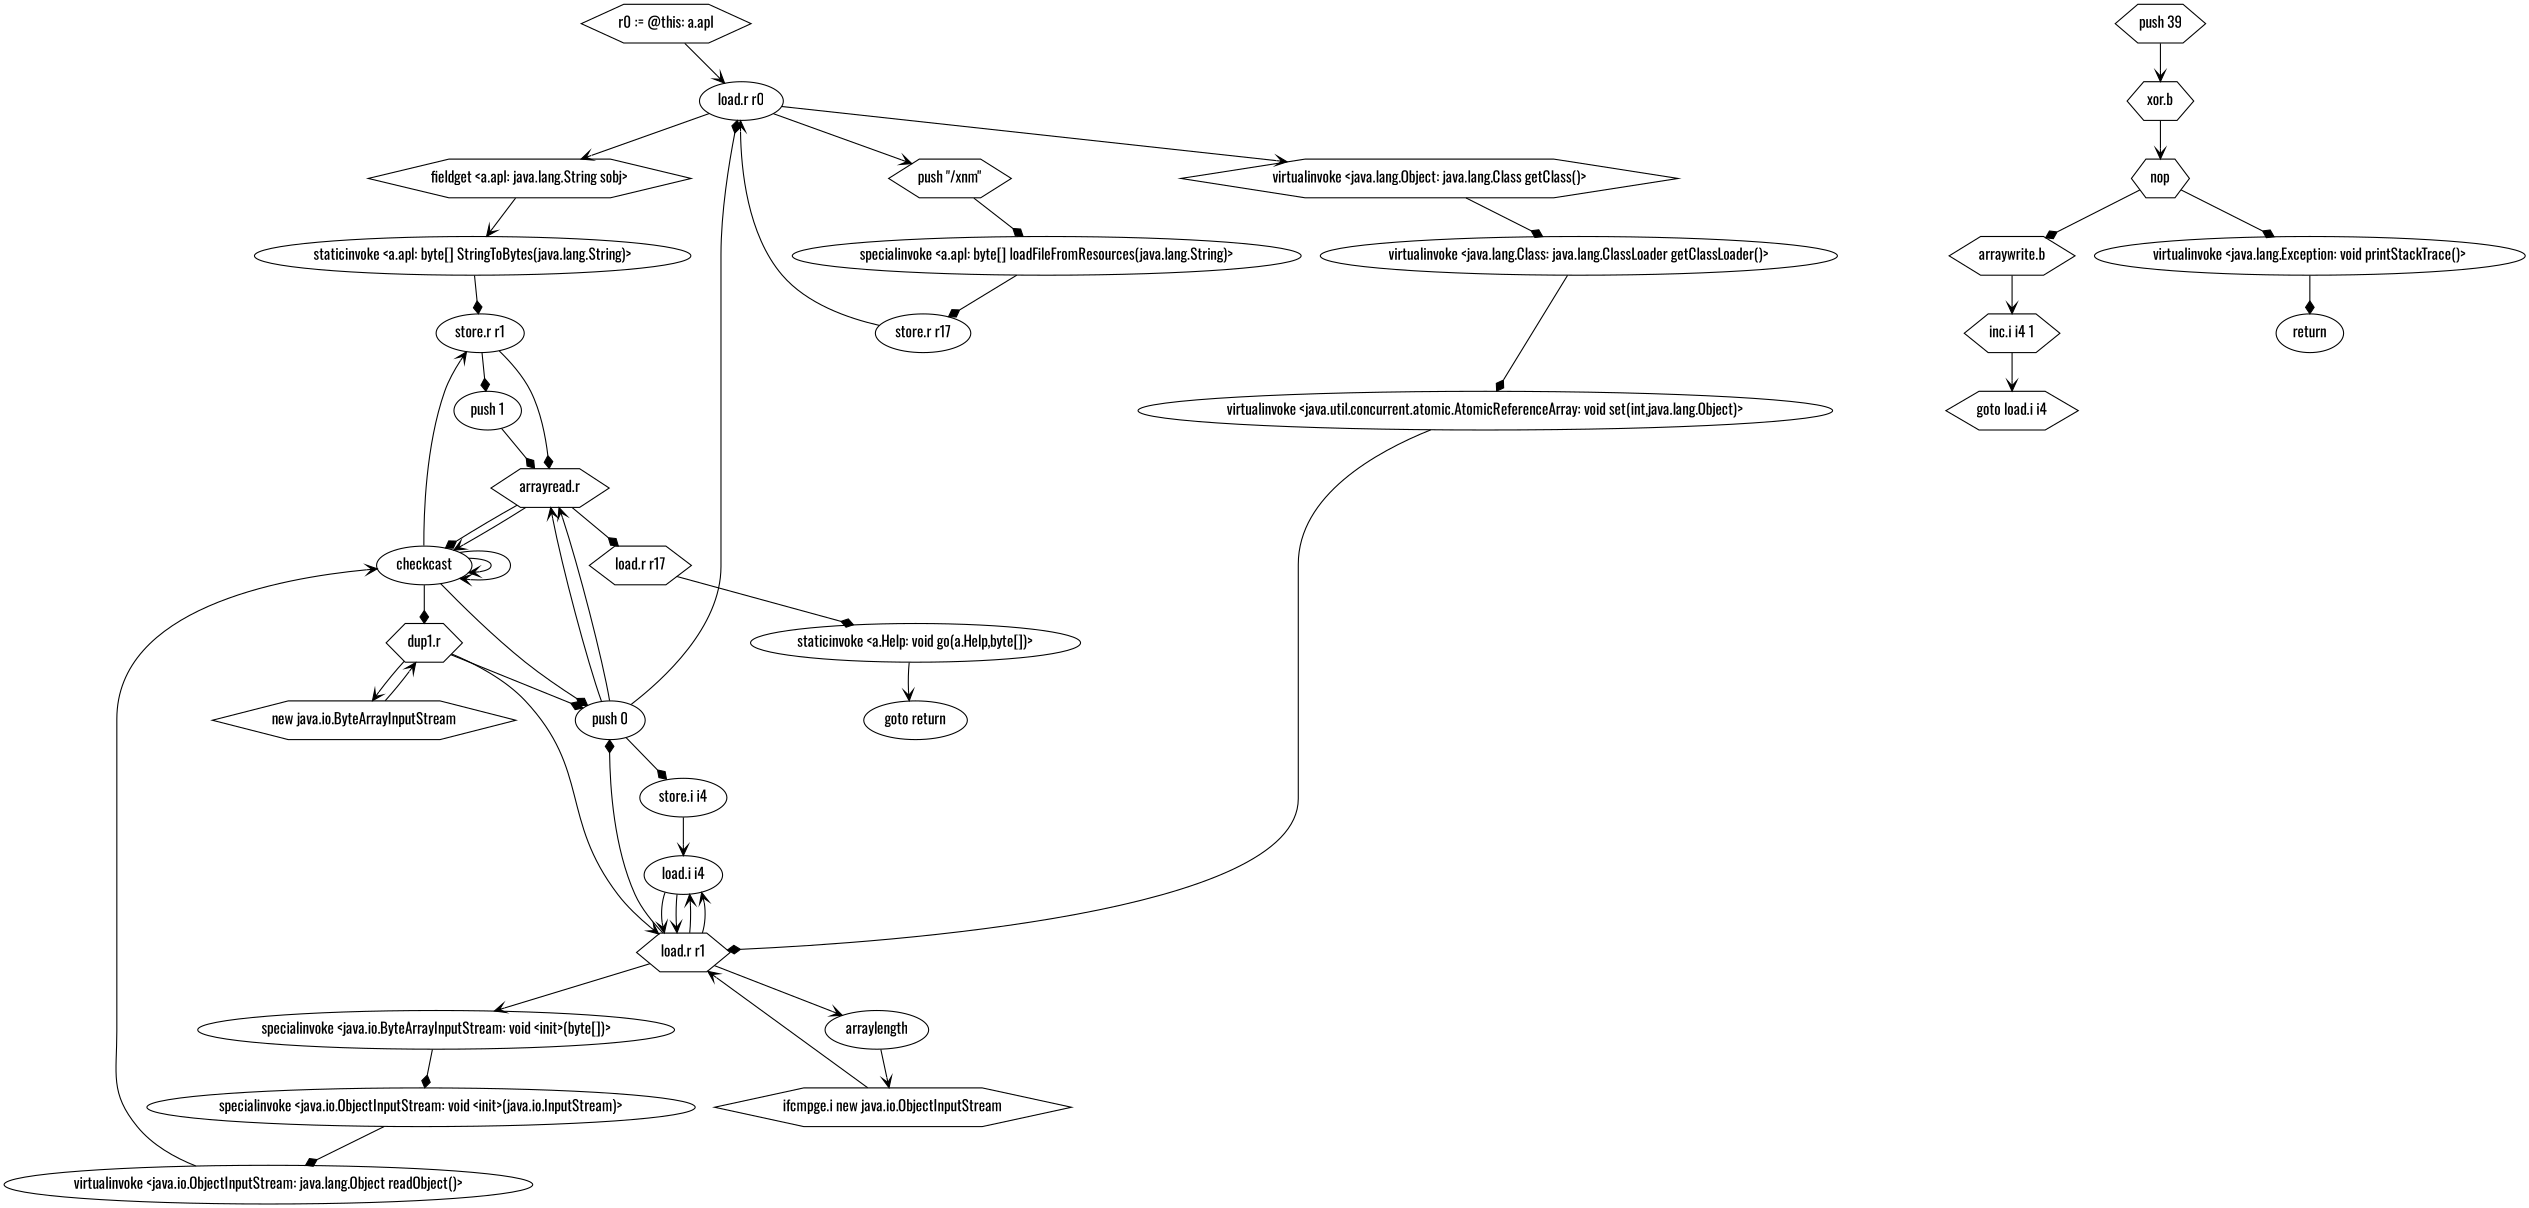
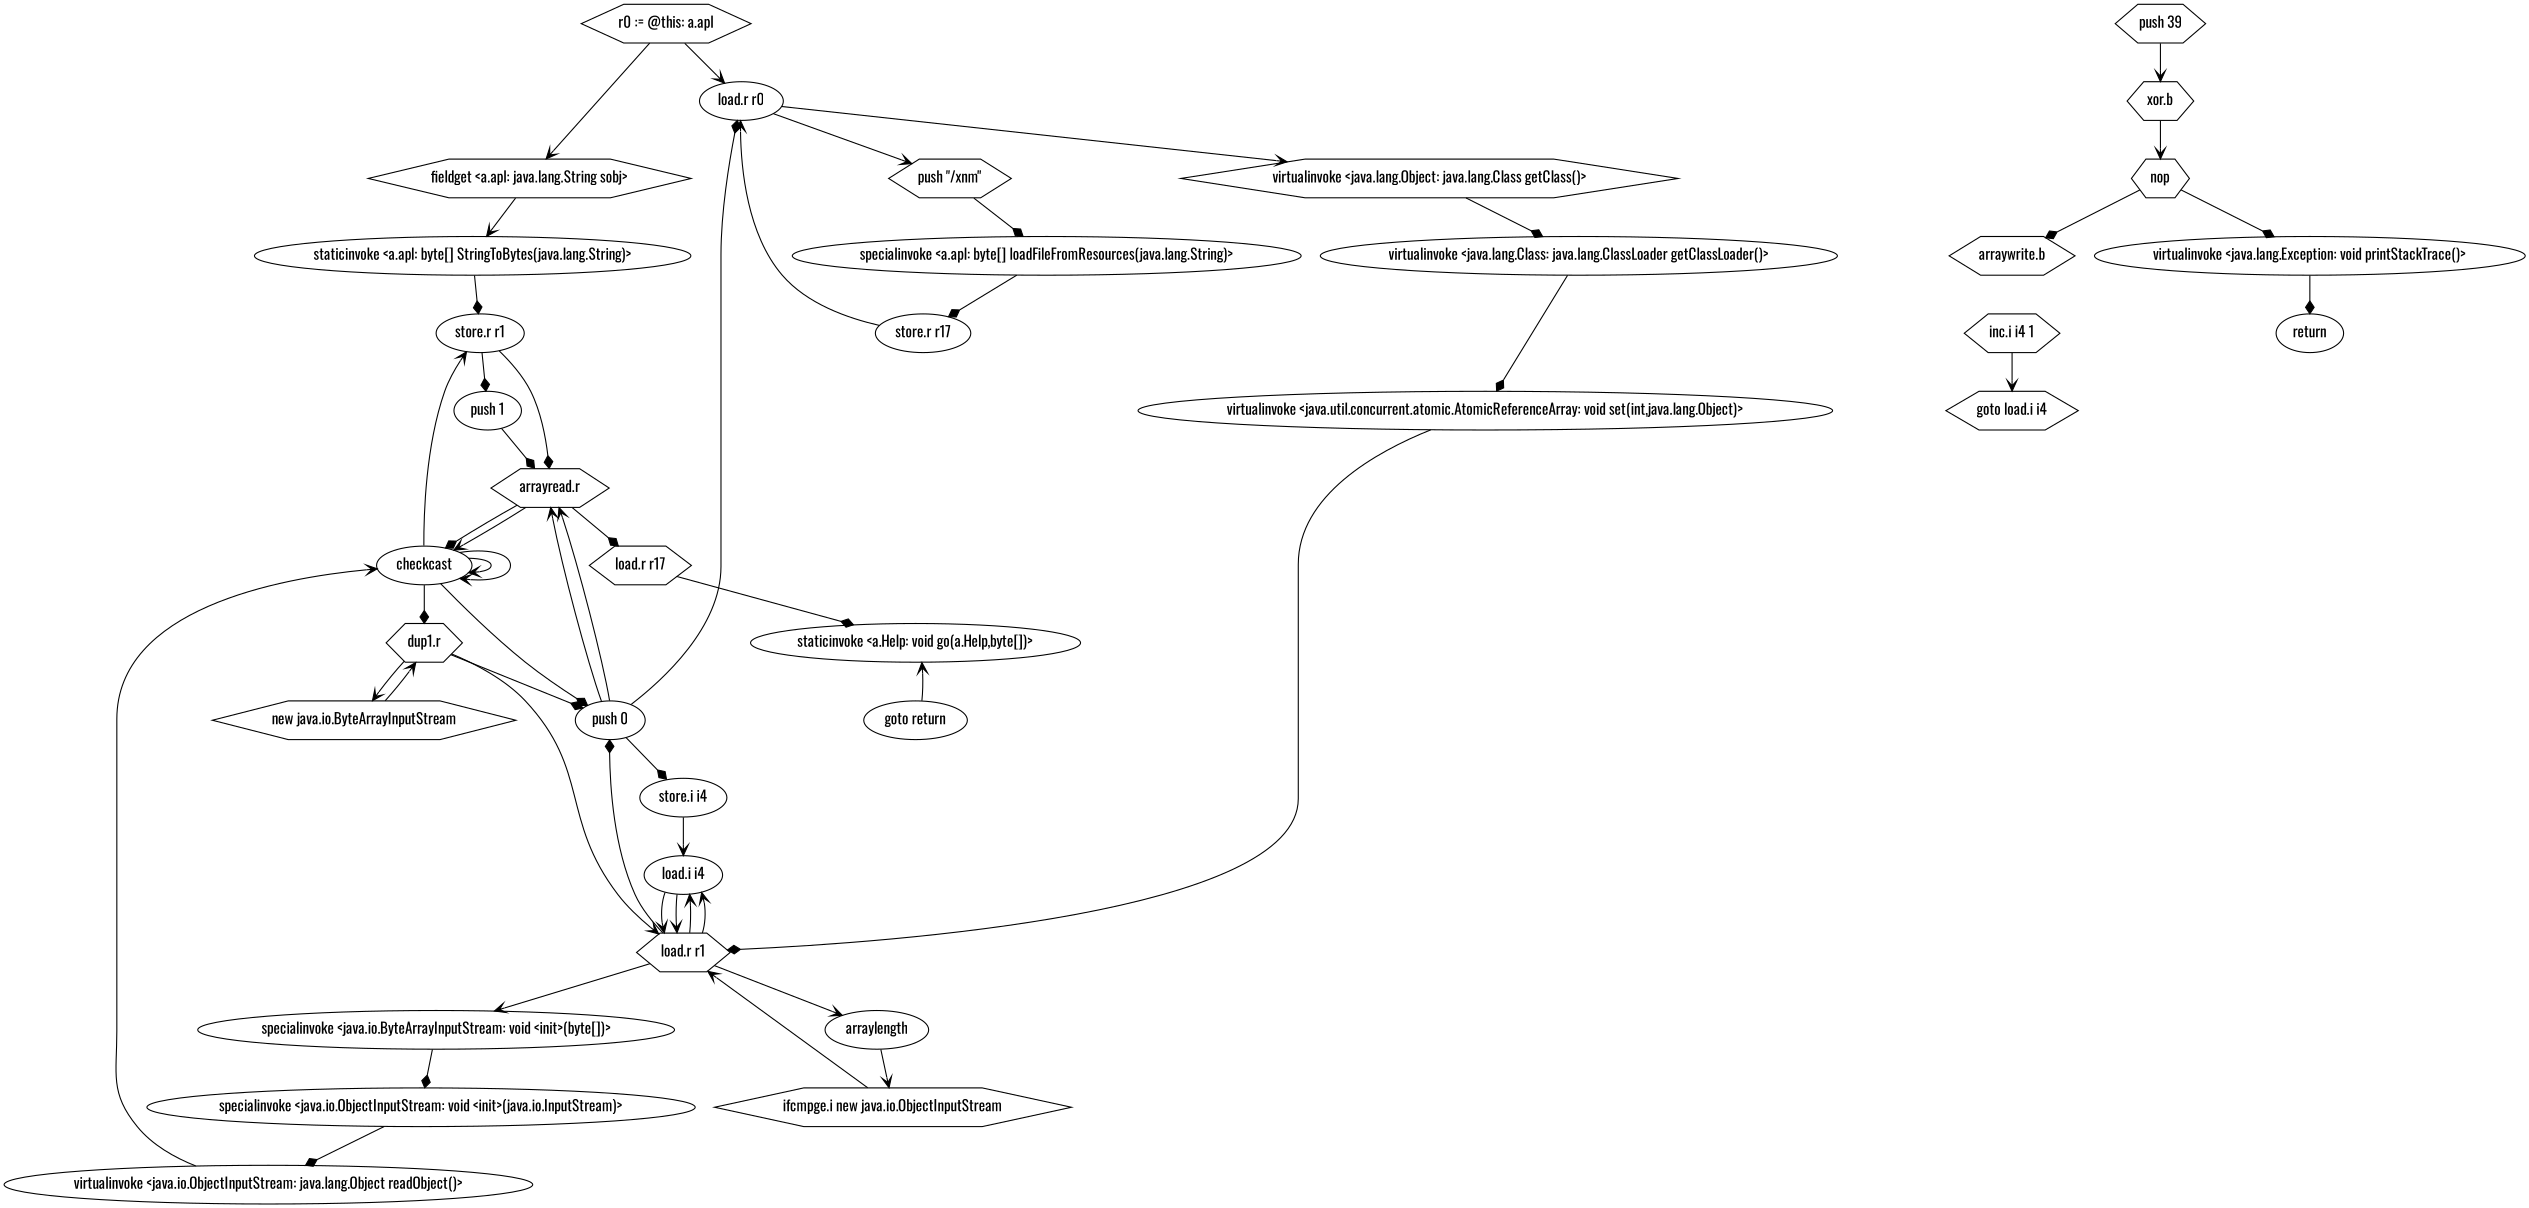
edge "load.r r0" -> "fieldget <a.apl: java.lang.String sobj>": now "r0 := @this: a.apl" -> "fieldget <a.apl: java.lang.String sobj>"
edge "arraywrite.b" -> "inc.i i4 1": removed
edge "staticinvoke <a.Help: void go(a.Help,byte[])>" -> "goto return": reversed
